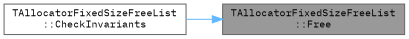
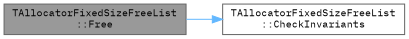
edge "TAllocatorFixedSizeFreeList ::CheckInvariants" -> "TAllocatorFixedSizeFreeList ::Free": reversed
